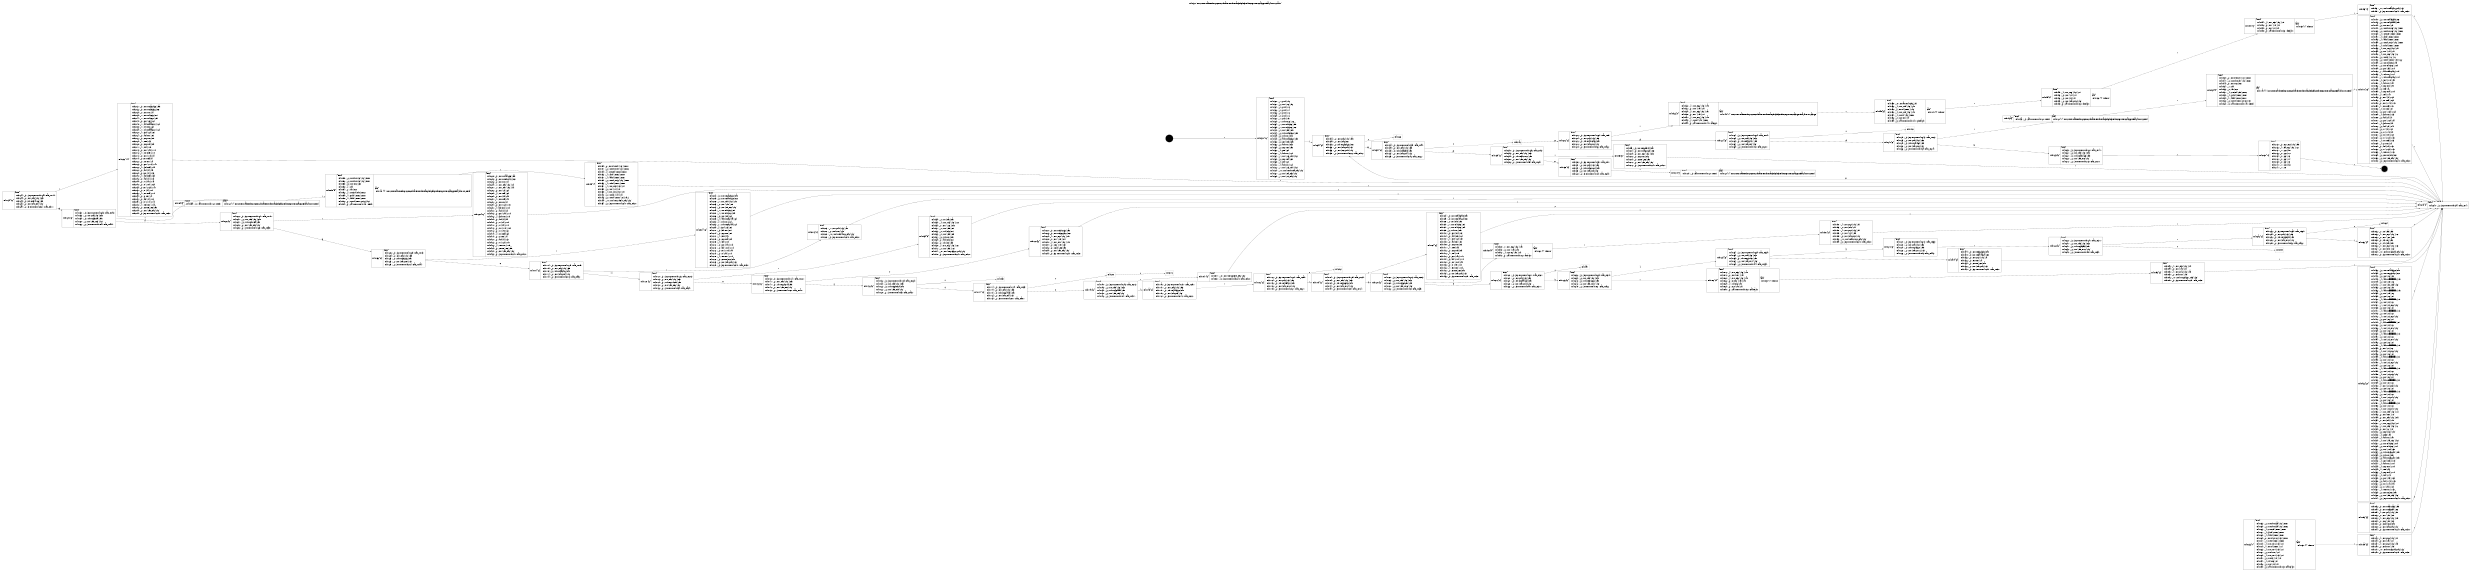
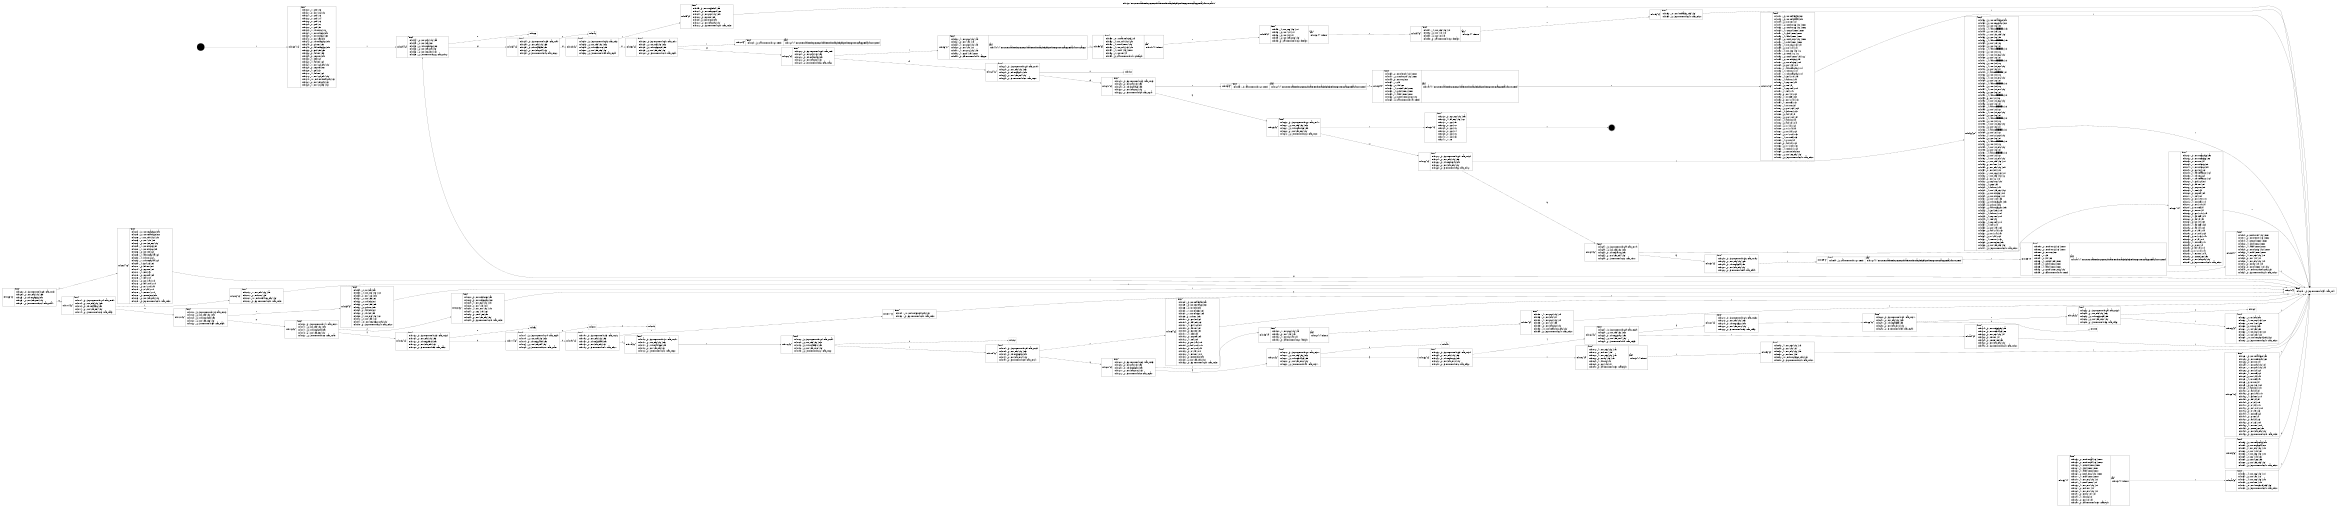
edge "0x4021a8" -> "0x401608 [28]": now "0x4015ec [28]" -> "0x401608 [28]"
node "0x401678 [28]": added
node "0x4016cc [28]": removed
